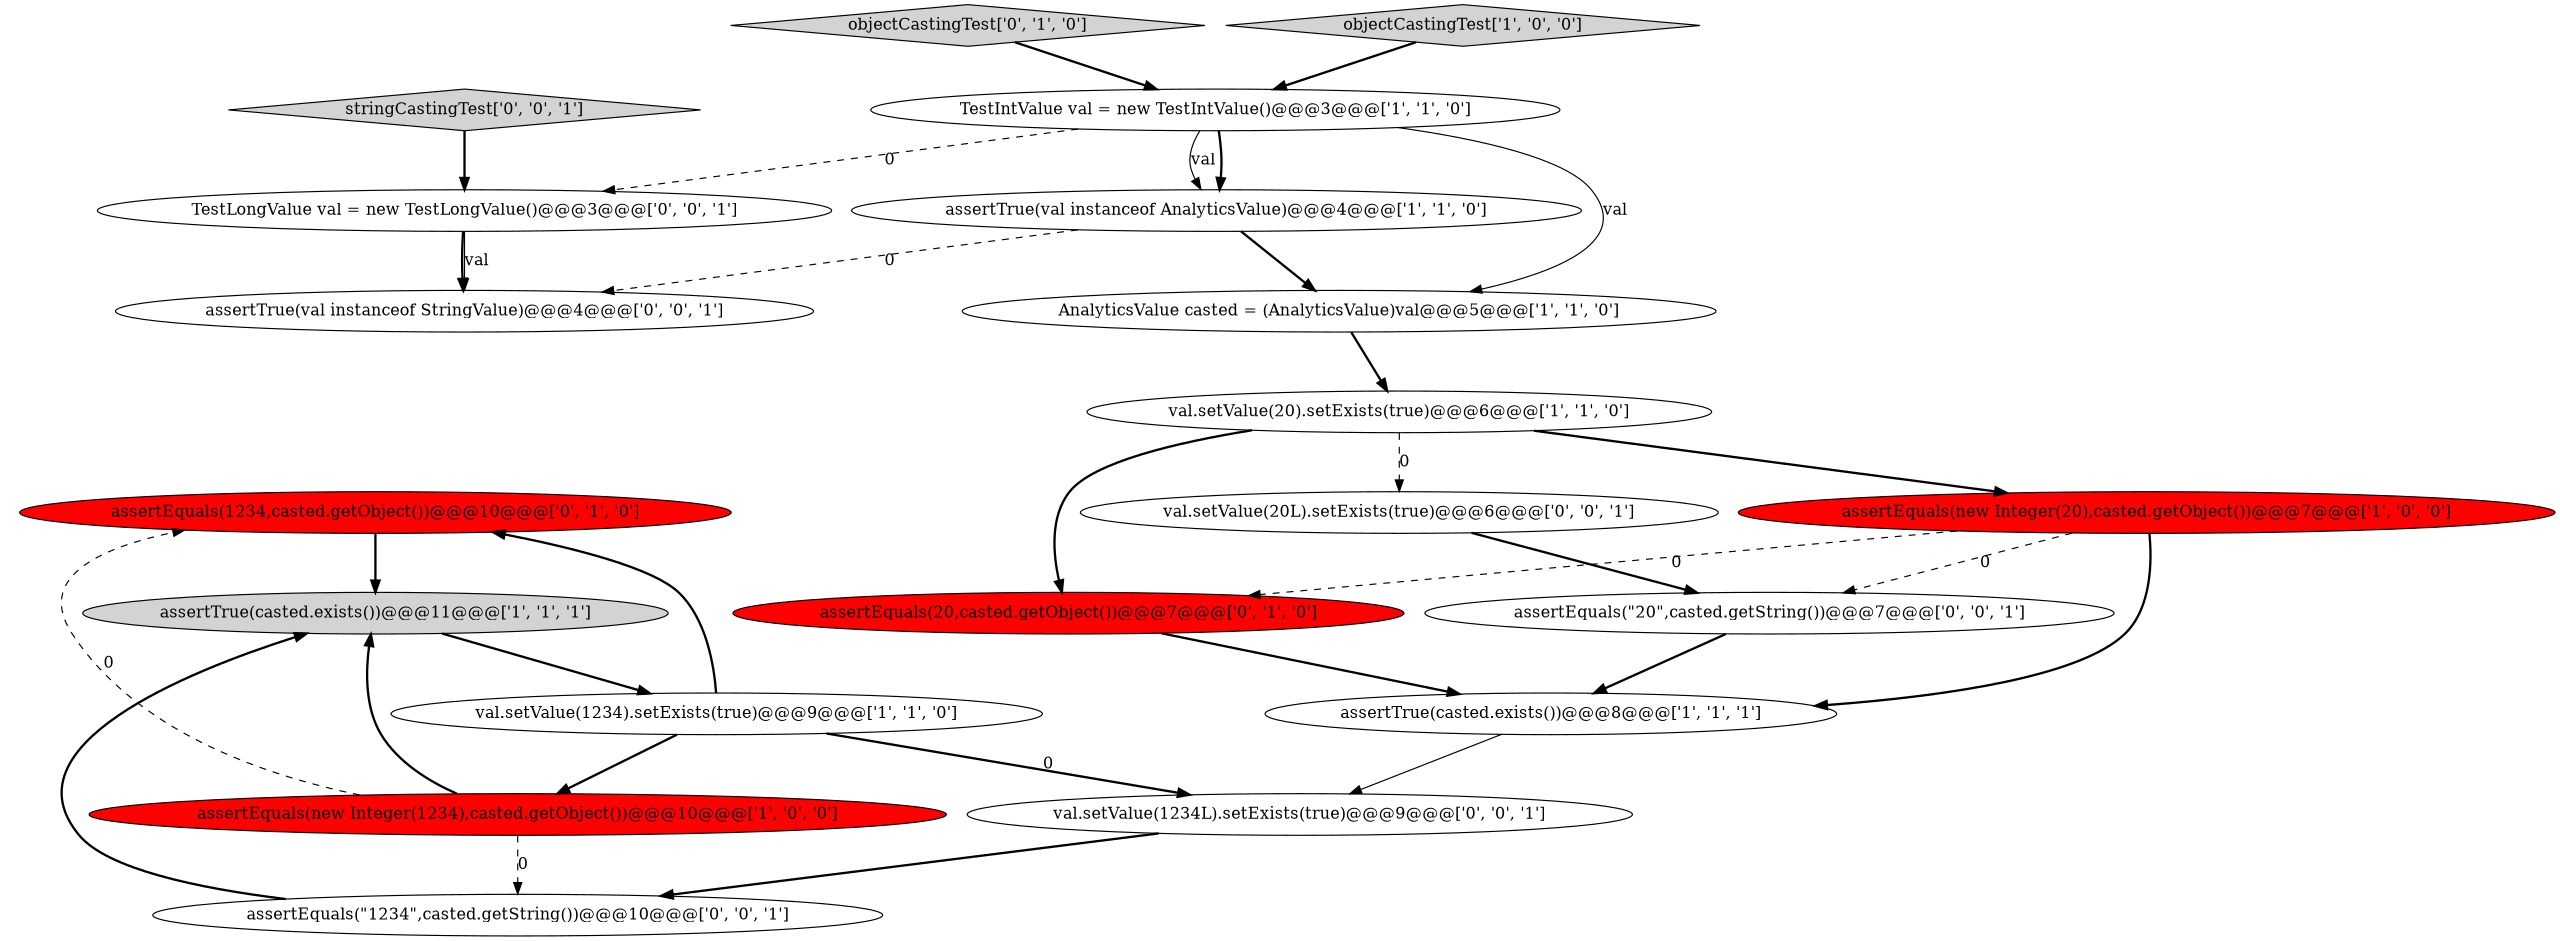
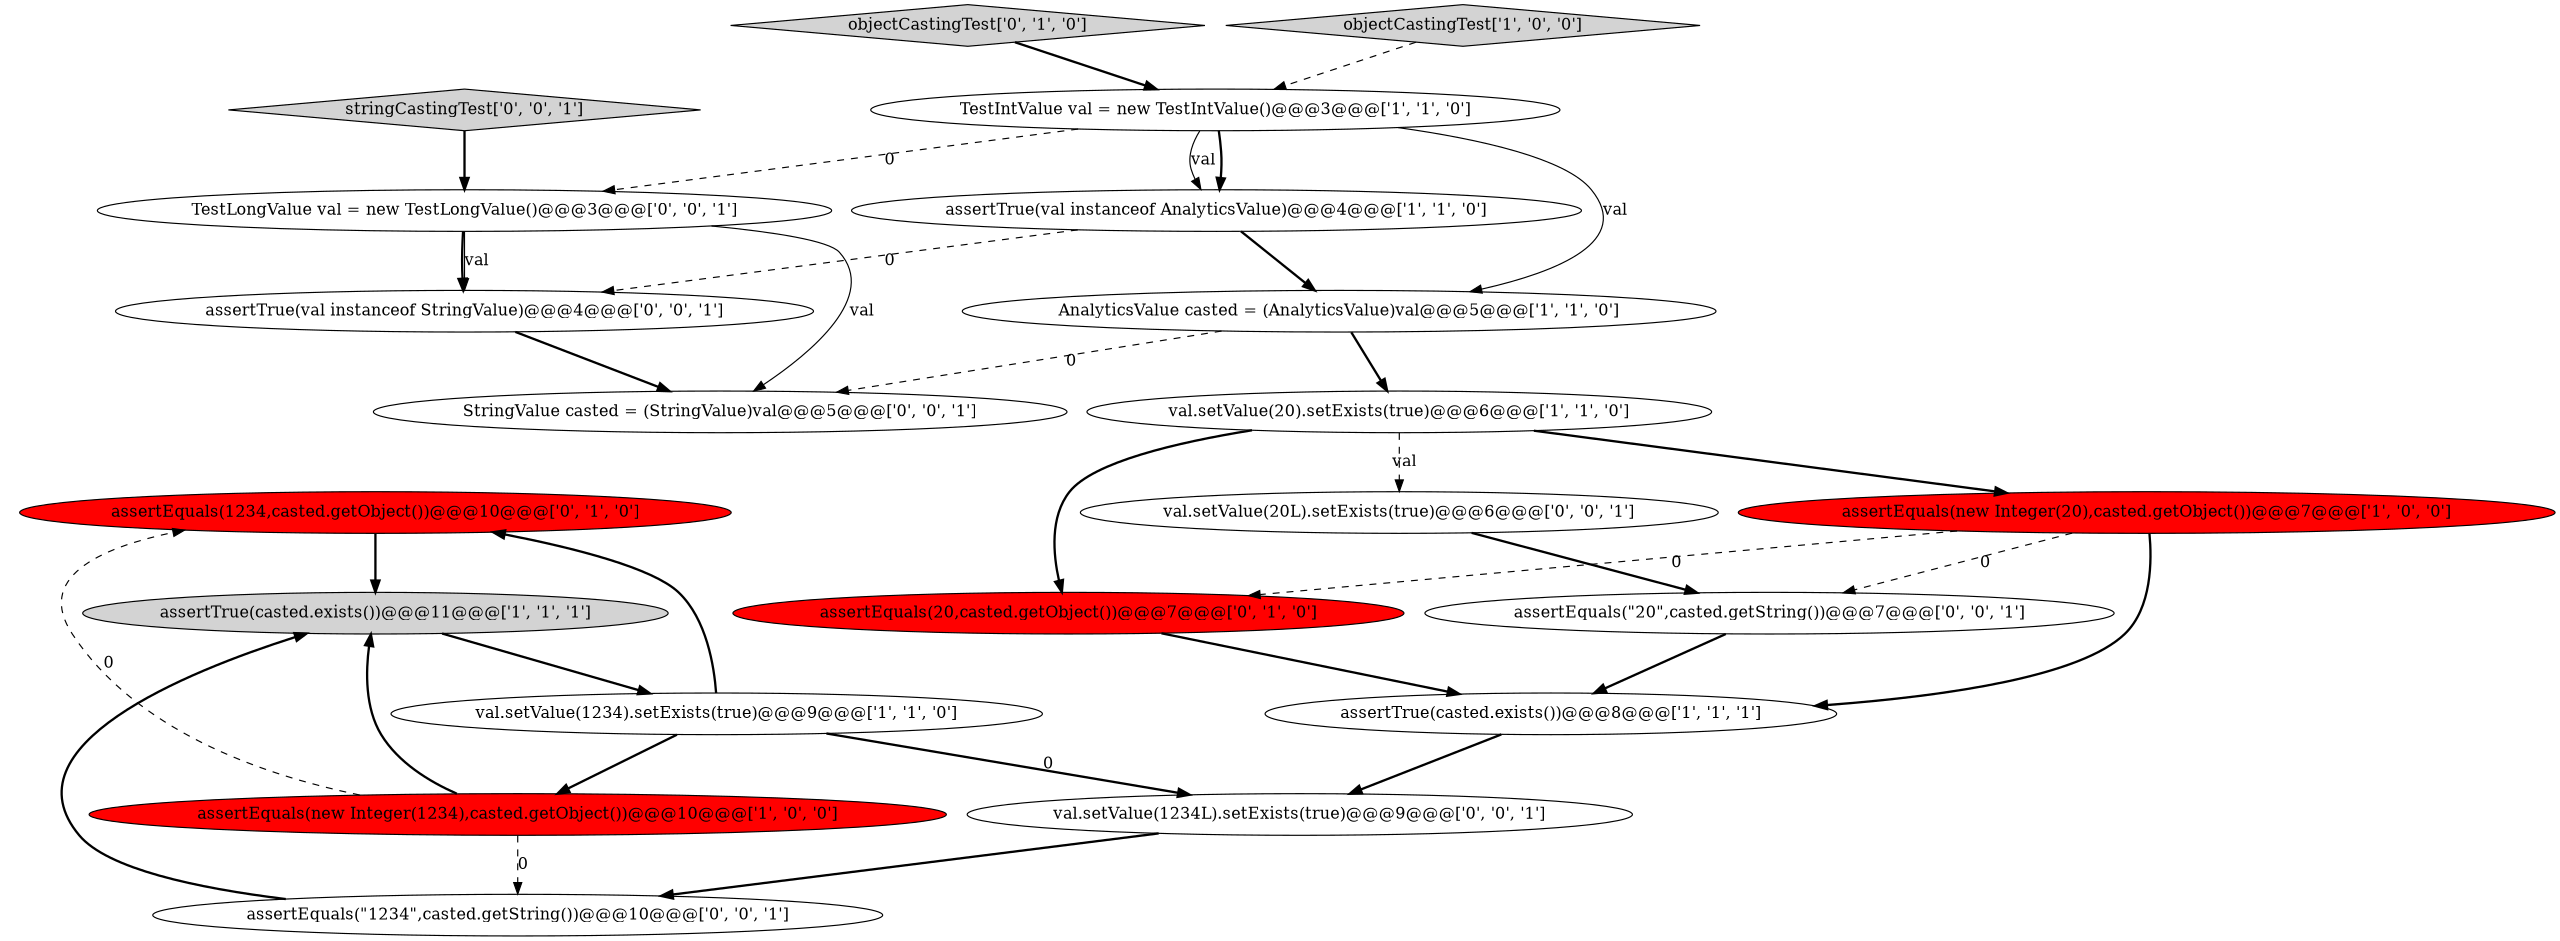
edge "objectCastingTest['1', '0', '0']" -> "TestIntValue val = new TestIntValue()@@@3@@@['1', '1', '0']": style bold -> dashed
node "StringValue casted = (StringValue)val@@@5@@@['0', '0', '1']": added
edge "val.setValue(20).setExists(true)@@@6@@@['1', '1', '0']" -> "val.setValue(20L).setExists(true)@@@6@@@['0', '0', '1']": label "0" -> "val"
edge "assertTrue(casted.exists())@@@8@@@['1', '1', '1']" -> "val.setValue(1234L).setExists(true)@@@9@@@['0', '0', '1']": style solid -> bold
